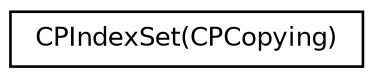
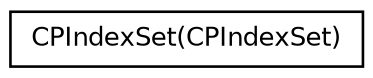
node "CPIndexSet(CPCopying)": label "CPIndexSet(CPCopying)" -> "CPIndexSet(CPIndexSet)"
